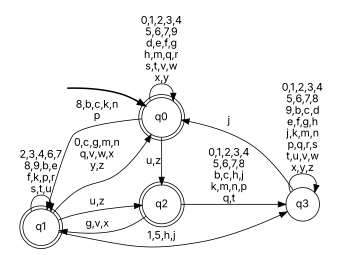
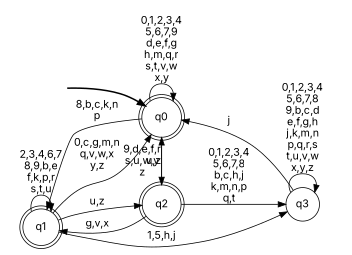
edge "q2" -> "q0": added, label "9,d,e,f,r s,u,w,y z"
